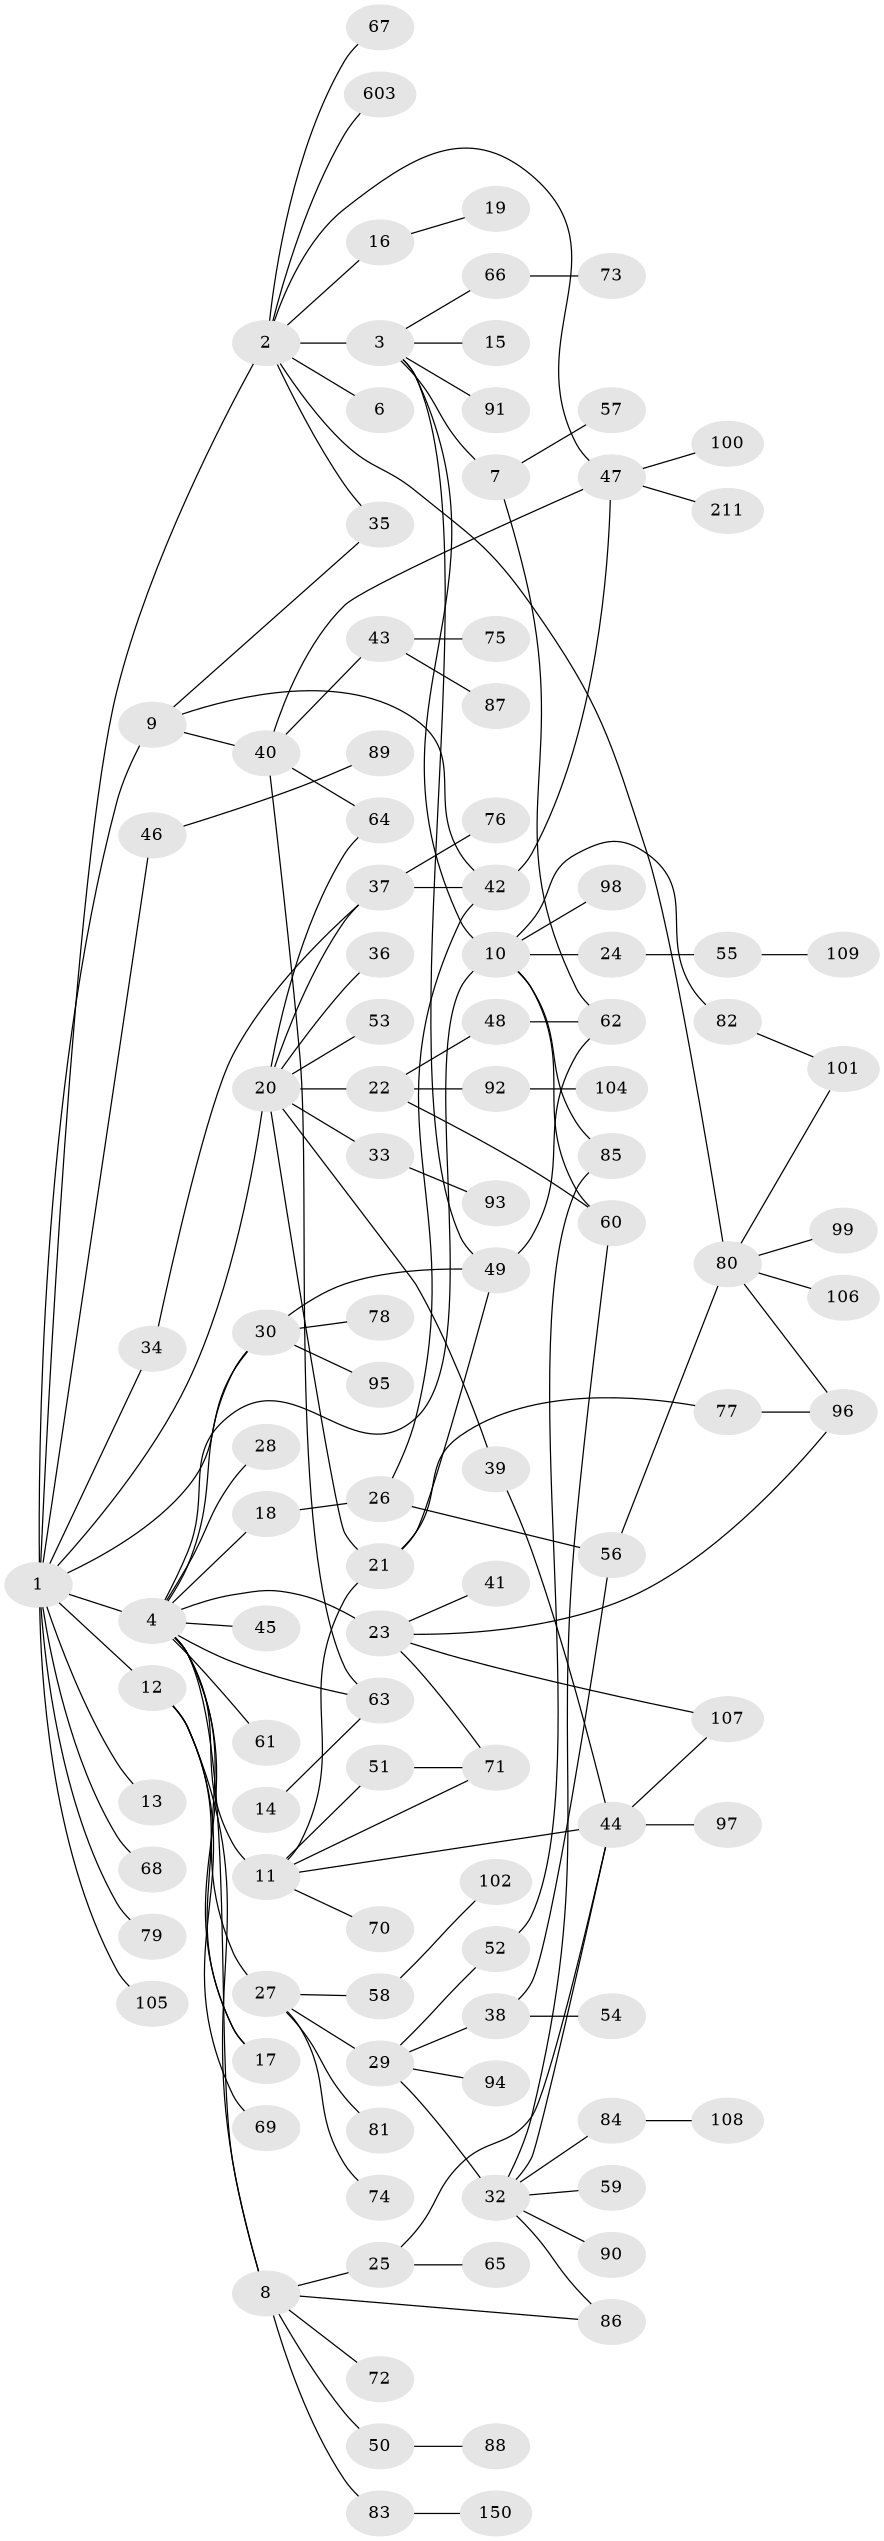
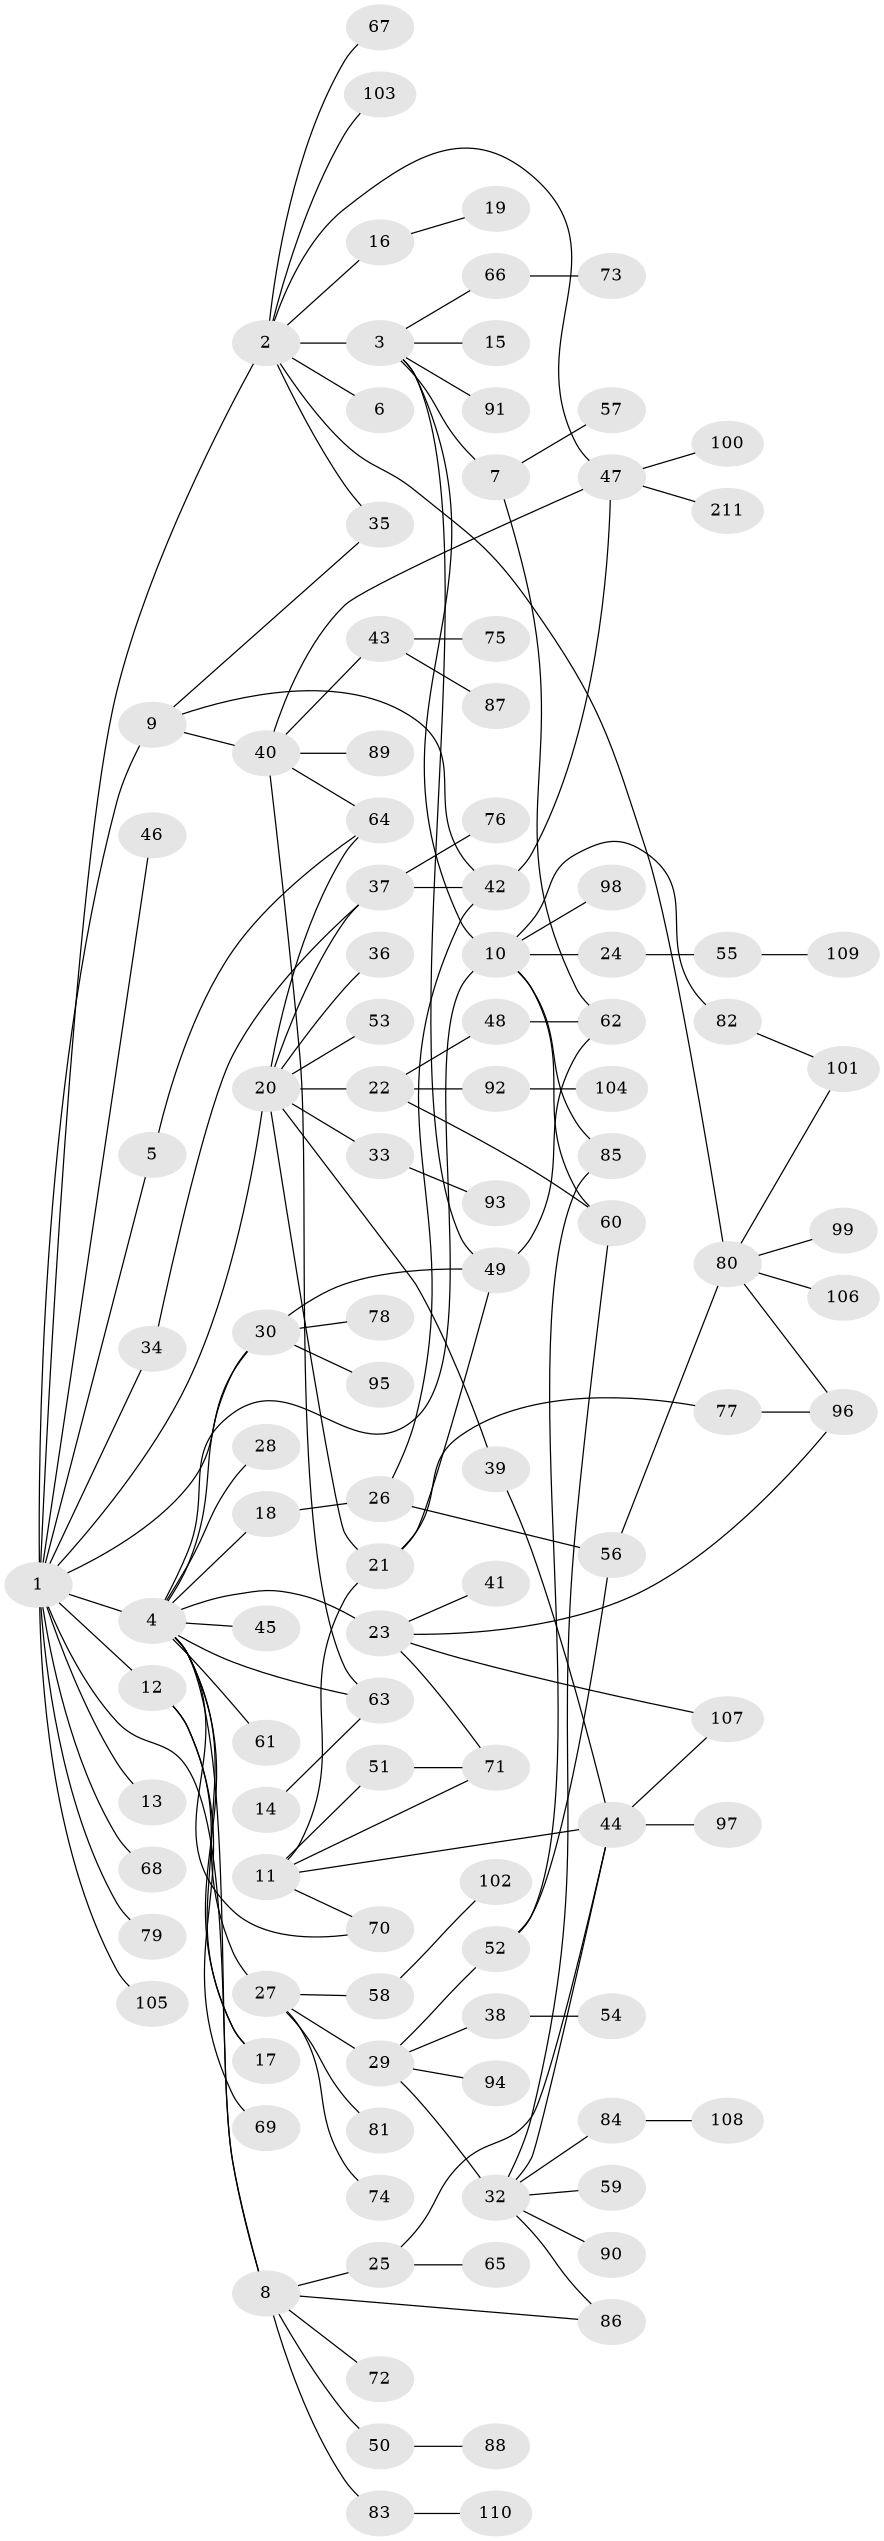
node "603": label "603" -> "103"
edge "89" -- "46": now "89" -- "40"
node "5": added
edge "4" -- "11": now "4" -- "70"
edge "56" -- "38": now "56" -- "52"
edge "12" -- "8": now "1" -- "8"
node "150": label "150" -> "110"
